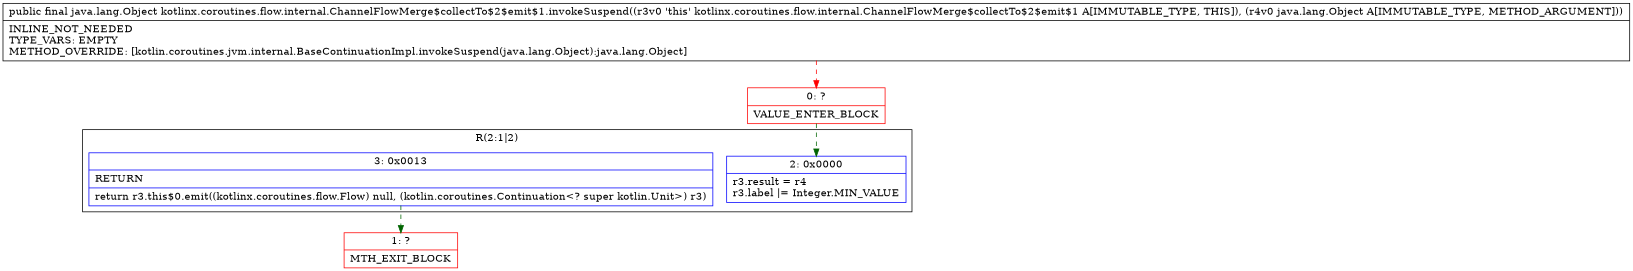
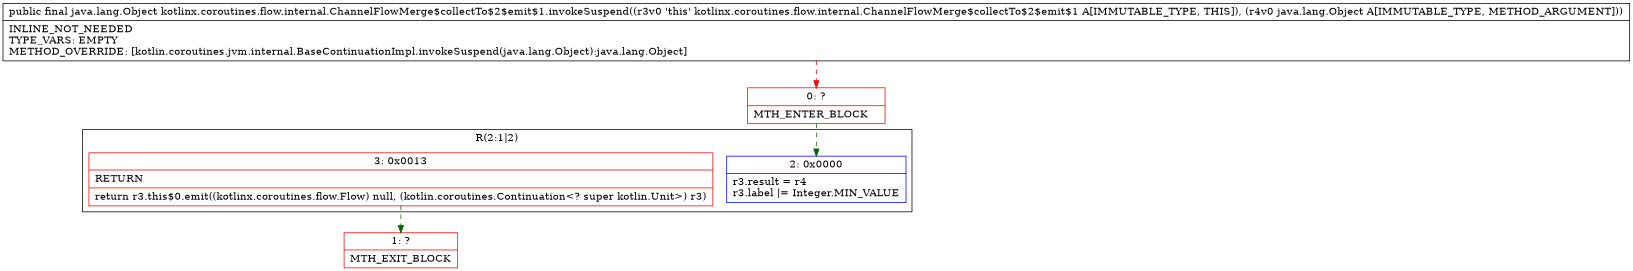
node "0: ?": text "VALUE_ENTER_BLOCK" -> "MTH_ENTER_BLOCK"
node "3: 0x0013": color blue -> red
